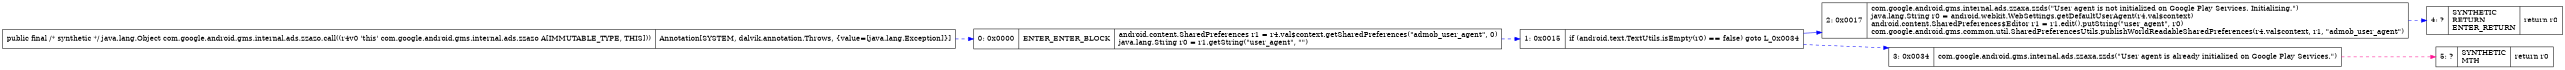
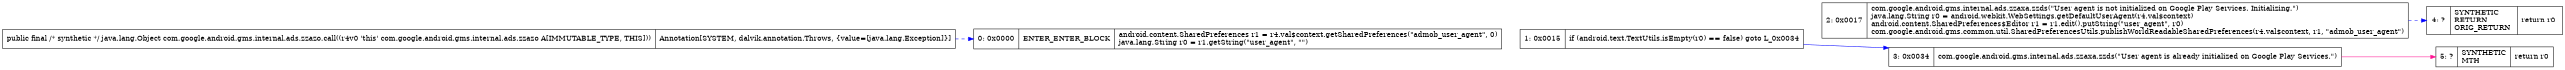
node "4: ?": text "ENTER_RETURN" -> "ORIG_RETURN"
edge "1: 0x0015" -> "2: 0x0017": removed
edge "0: 0x0000" -> "1: 0x0015": removed
edge "1: 0x0015" -> "3: 0x0034": style dashed -> solid
edge "3: 0x0034" -> "5: ?": style dashed -> solid
